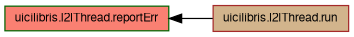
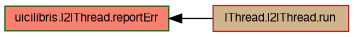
node "uicilibris.l2lThread.run": label "uicilibris.l2lThread.run" -> "lThread.l2lThread.run"
